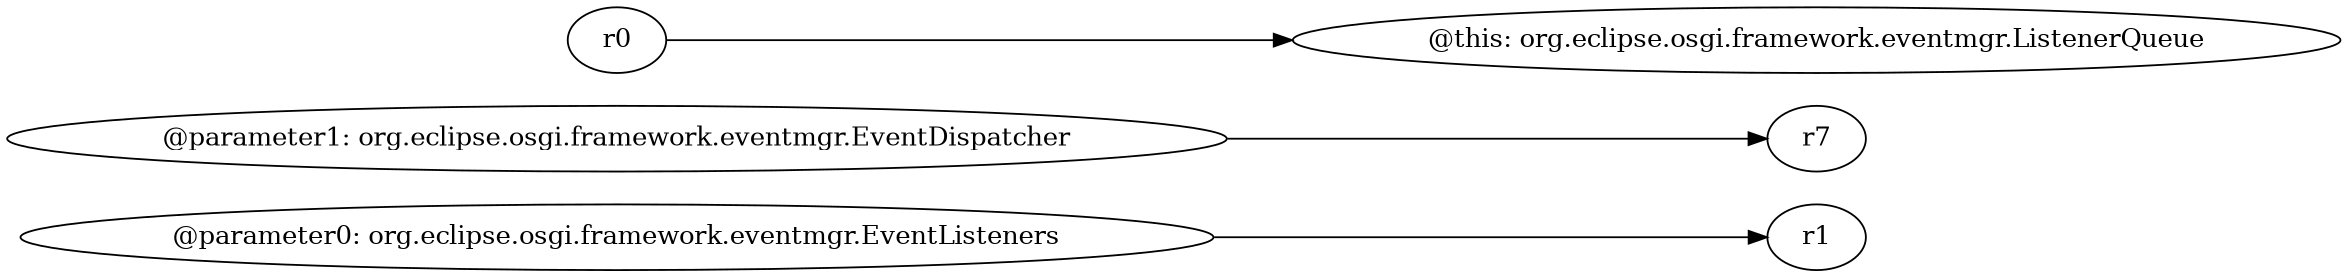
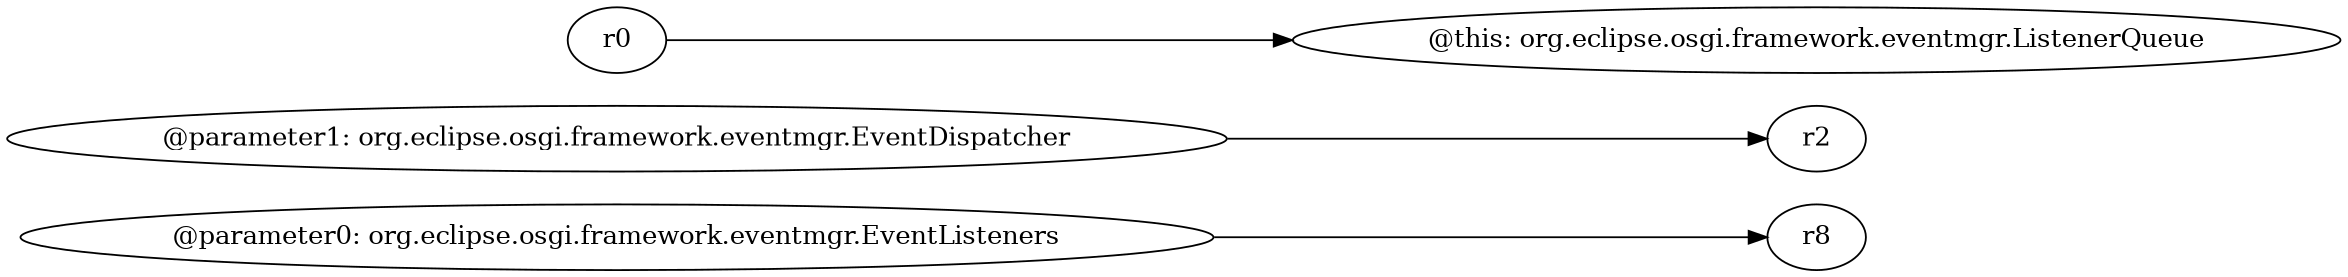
node "r7": label "r7" -> "r2"
node "r1": label "r1" -> "r8"
